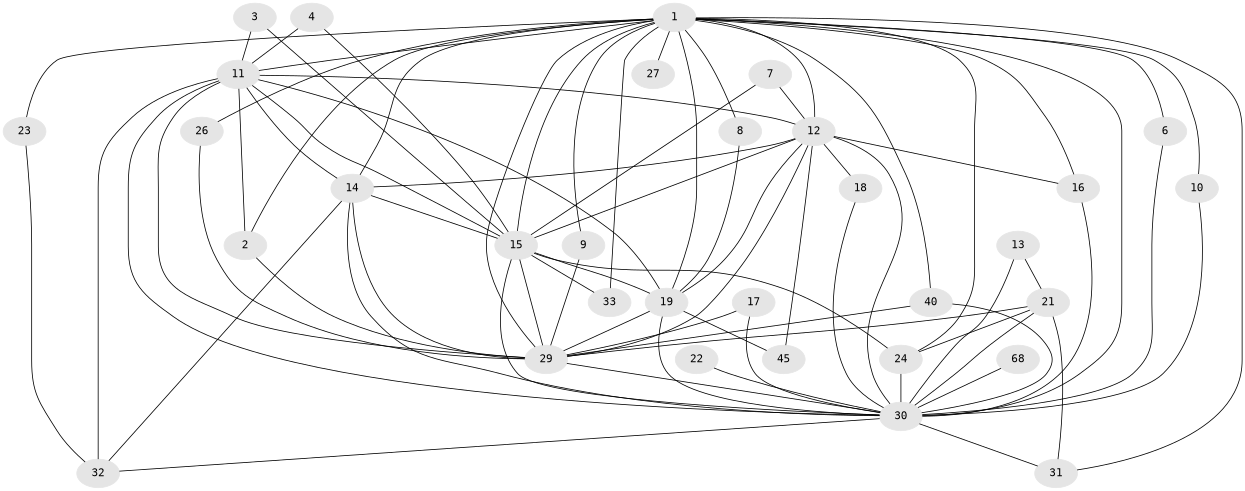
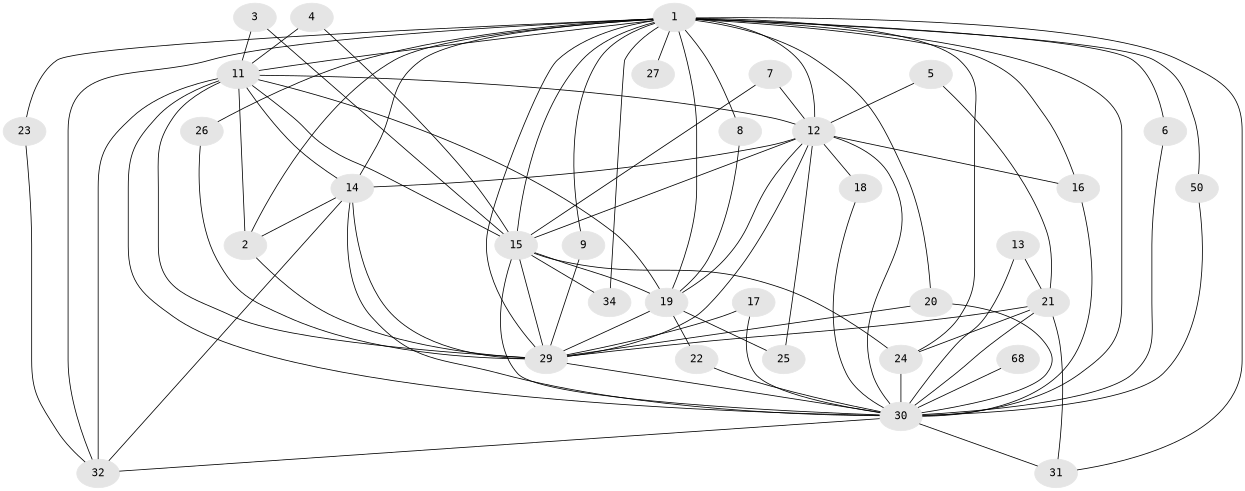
edge "1" -- "32": added
node "5": added
node "10": label "10" -> "50"
edge "14" -- "15": now "14" -- "2"
node "33": label "33" -> "34"
node "40": label "40" -> "20"
node "45": label "45" -> "25"
edge "19" -- "30": now "19" -- "22"
